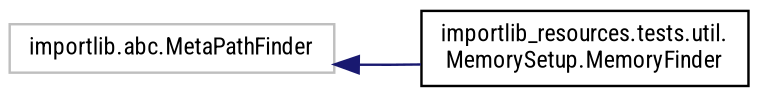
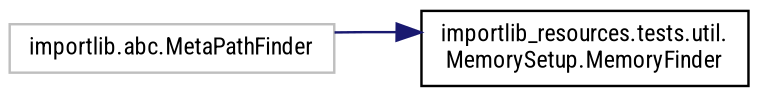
edge "importlib_resources.tests.util. MemorySetup.MemoryFinder" -> "importlib.abc.MetaPathFinder": reversed
